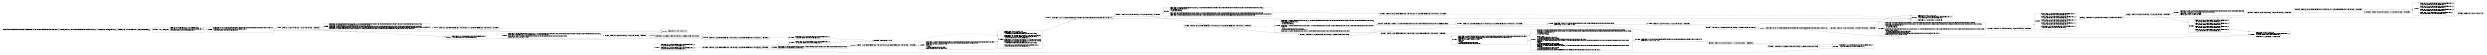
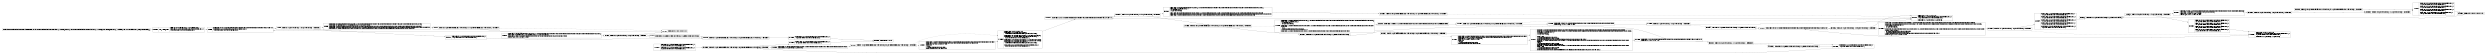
node "50: 0x00ba": text "0x00c9: IGET" -> "0x00c9: INVOKE"
